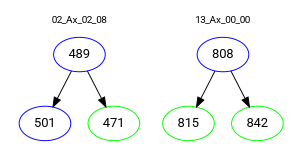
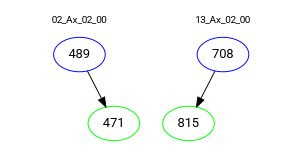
cluster "02_Ax_02_08": label "02_Ax_02_08" -> "02_Ax_02_00"
cluster "13_Ax_00_00": label "13_Ax_00_00" -> "13_Ax_02_00"
node "808": label "808" -> "708"
node "501": removed
node "842": removed
